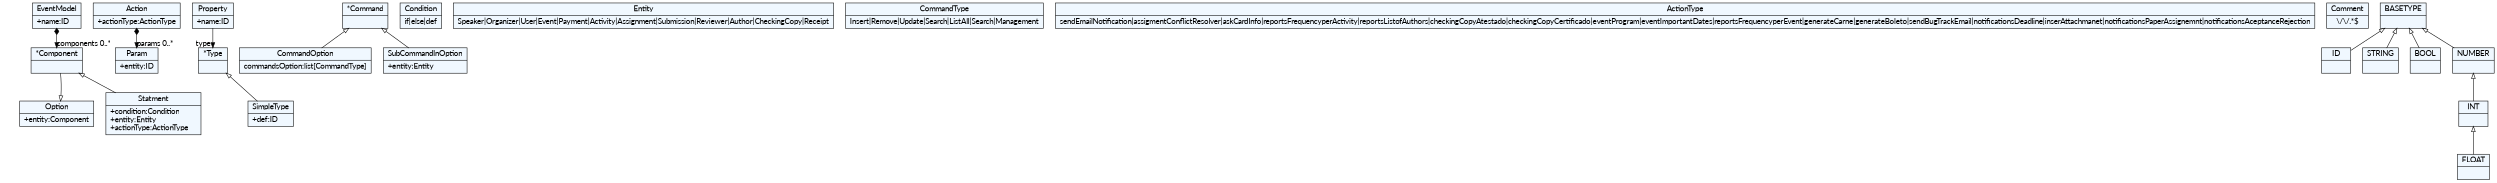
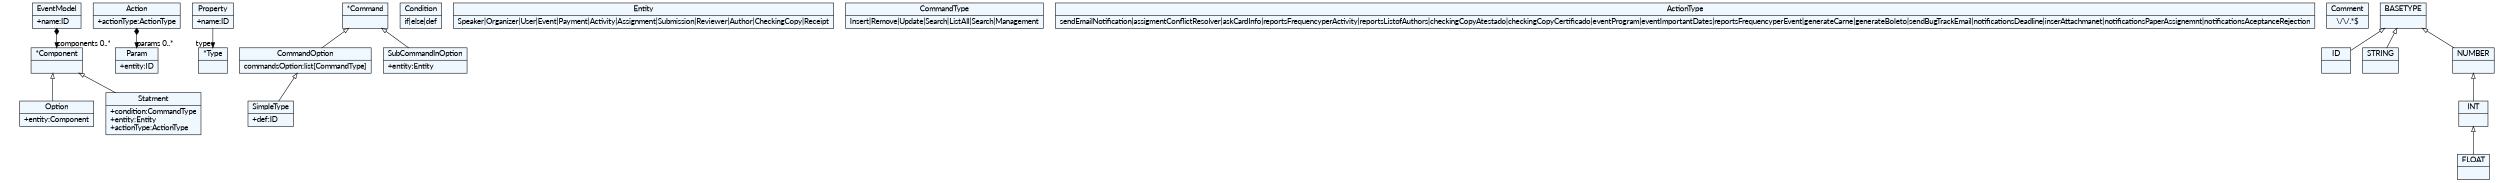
node "BOOL": removed
edge "*Component" -> "Option": reversed
edge "SimpleType" -> "*Type": now "SimpleType" -> "CommandOption"
node "Statment": text "+condition:Condition" -> "+condition:CommandType"
